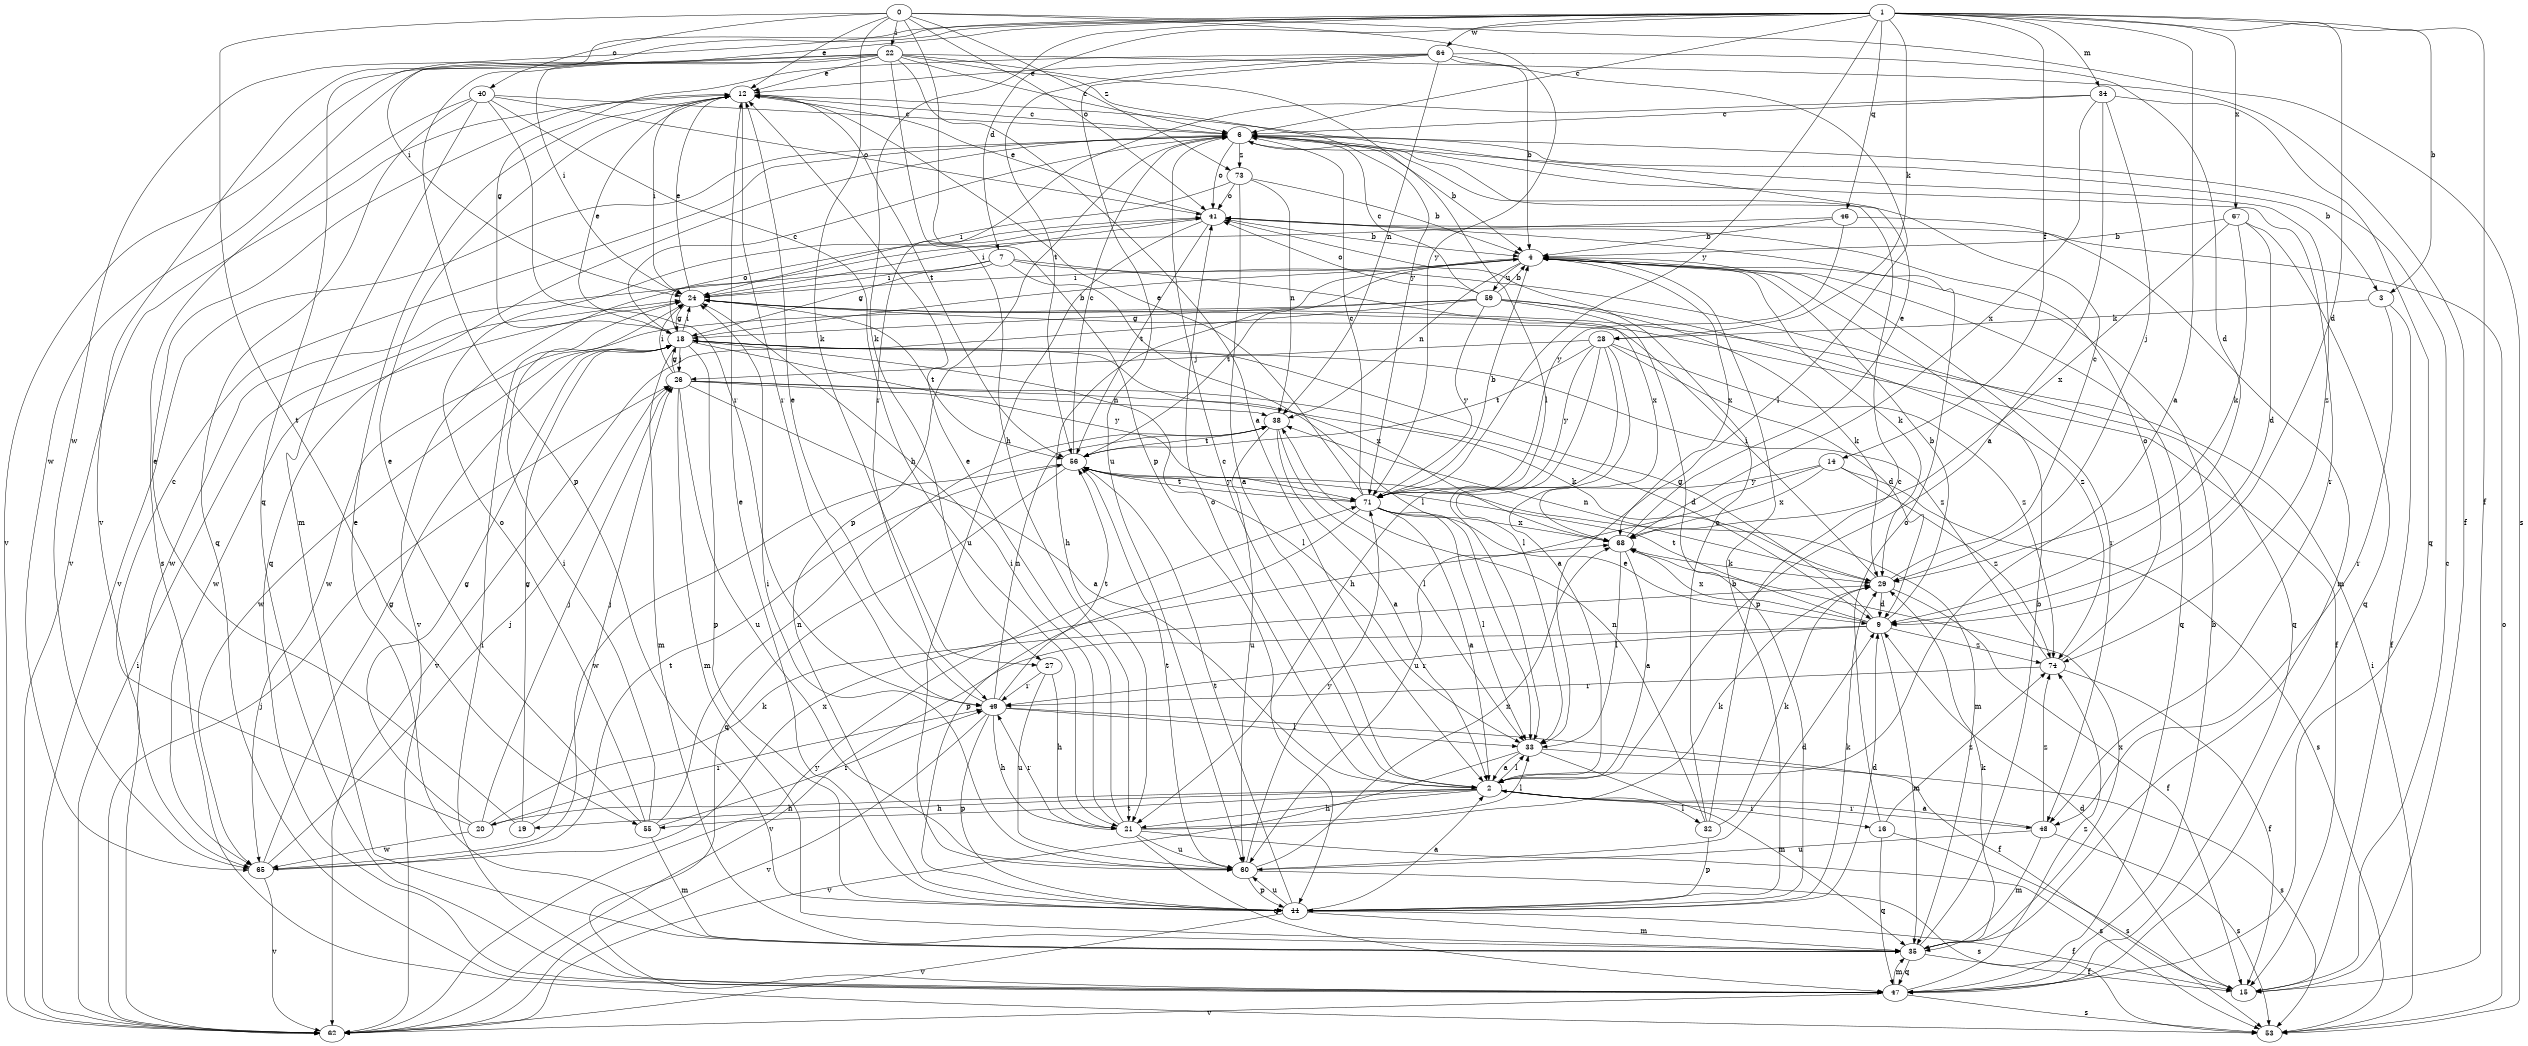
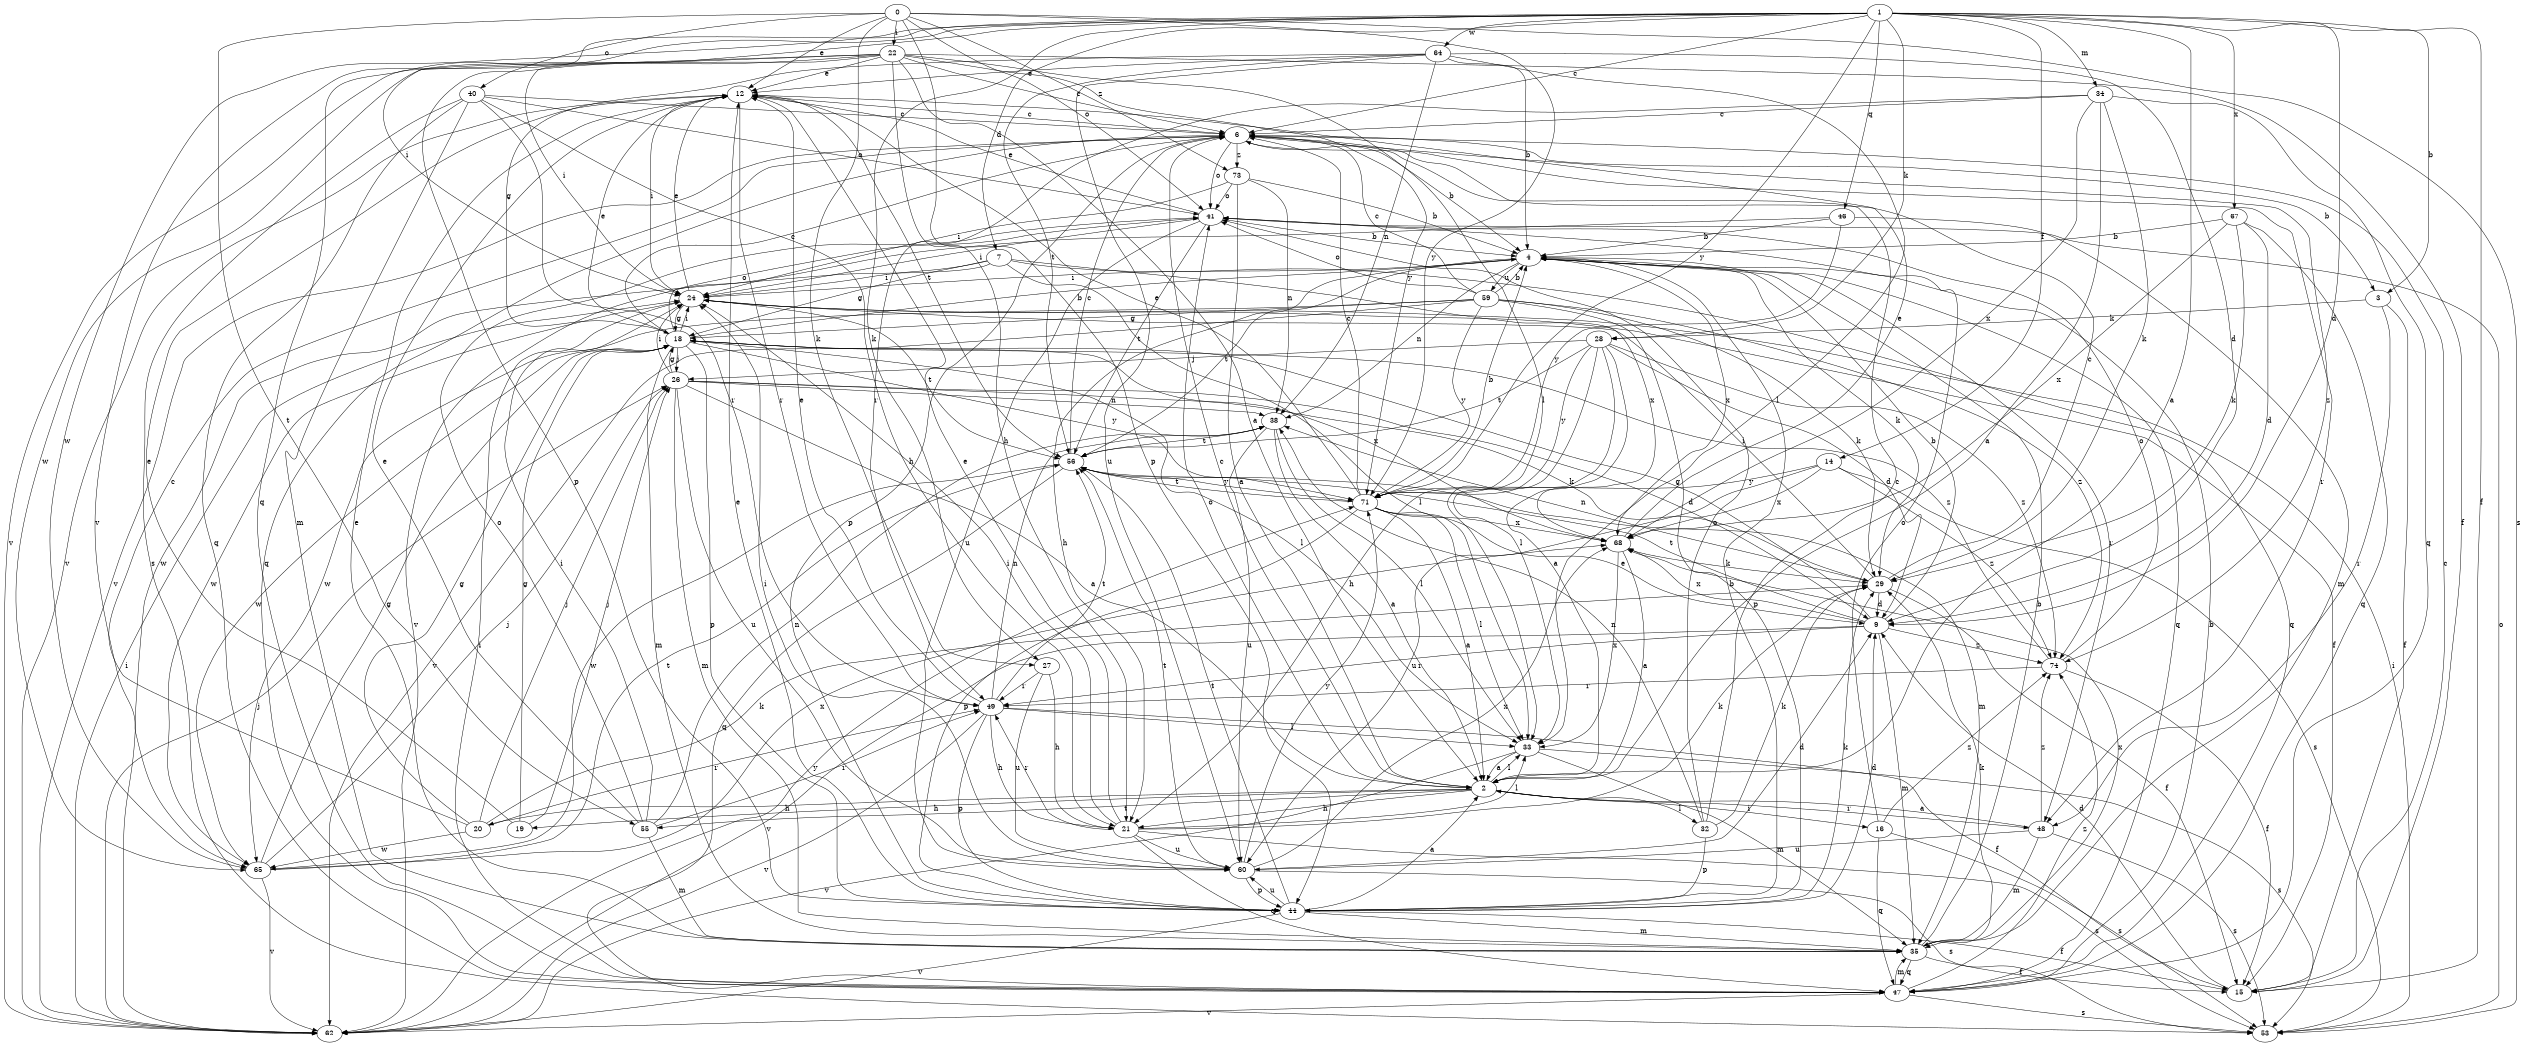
edge "34" -> "29": label "j" -> "k"
edge "68" -> "33": label "l" -> "x"
